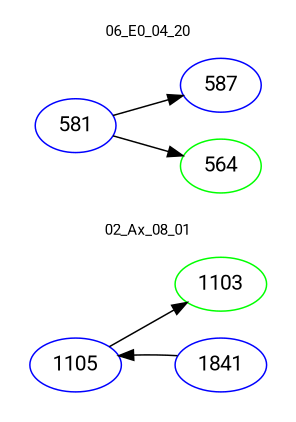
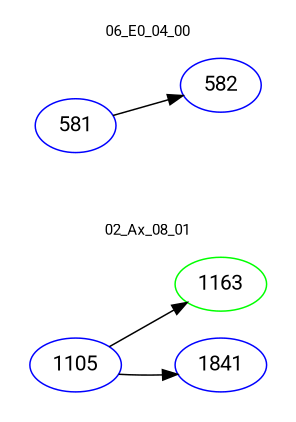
cluster "06_E0_04_20": label "06_E0_04_20" -> "06_E0_04_00"
node "587": label "587" -> "582"
node "564": removed
node "1103": label "1103" -> "1163"
edge "1841" -> "1105": reversed
